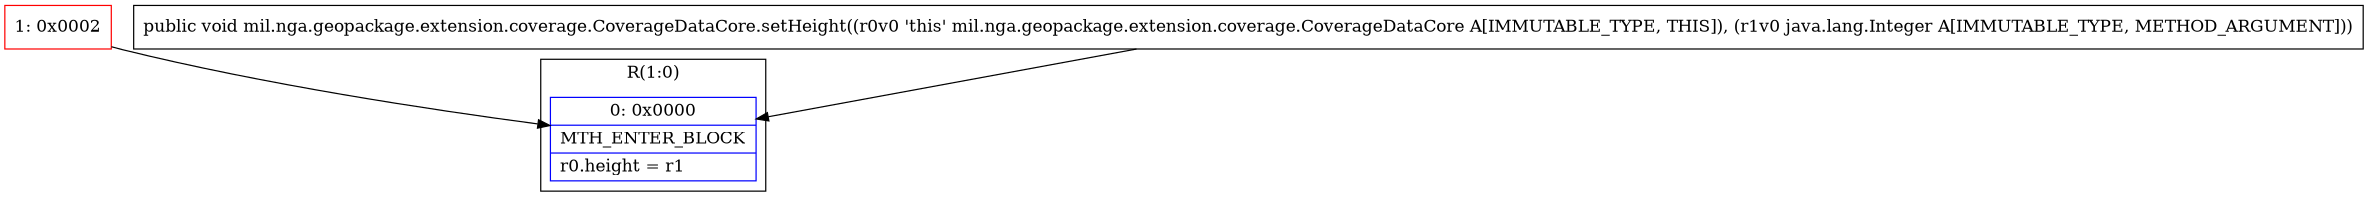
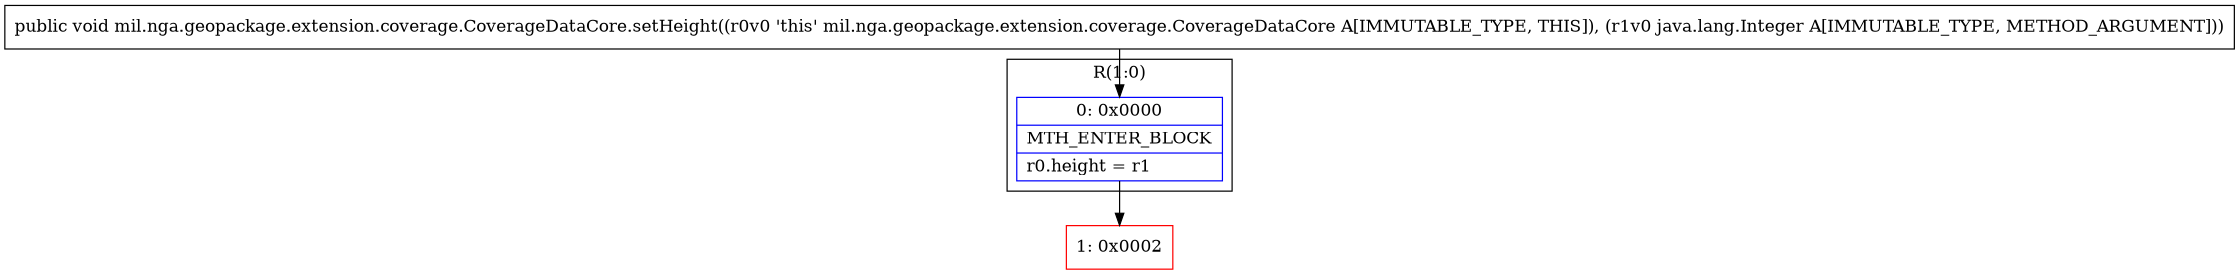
edge "1: 0x0002" -> "0: 0x0000": reversed
